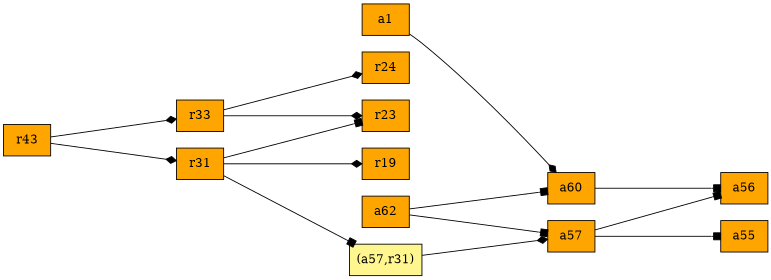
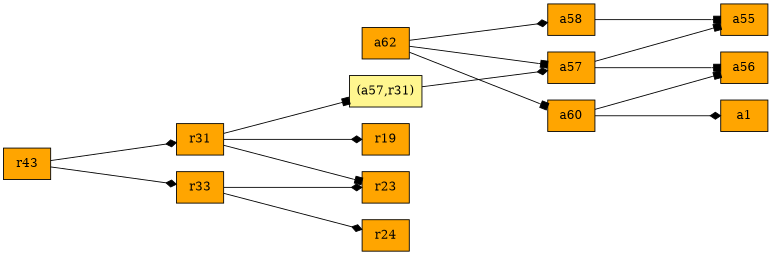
node "a58": added
edge "a1" -> "a60": reversed
